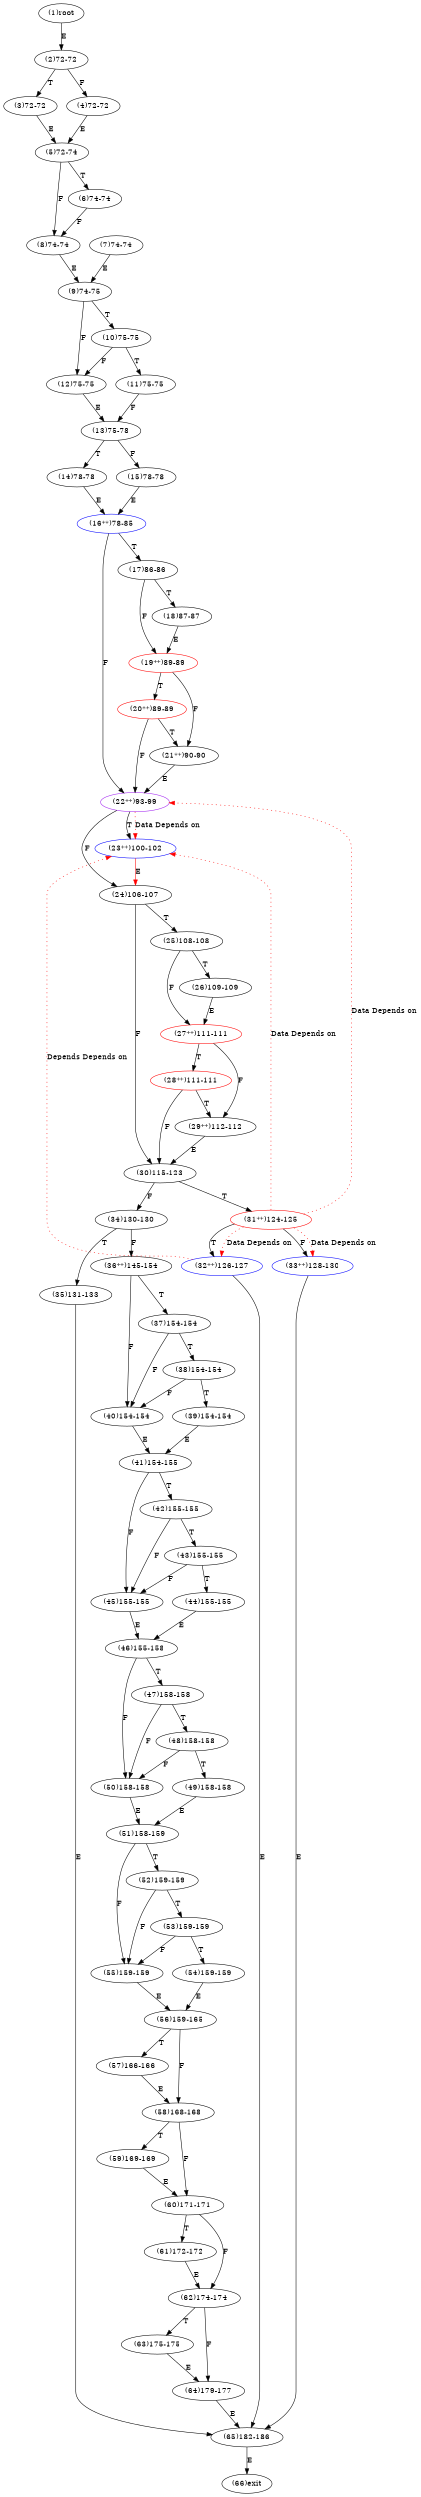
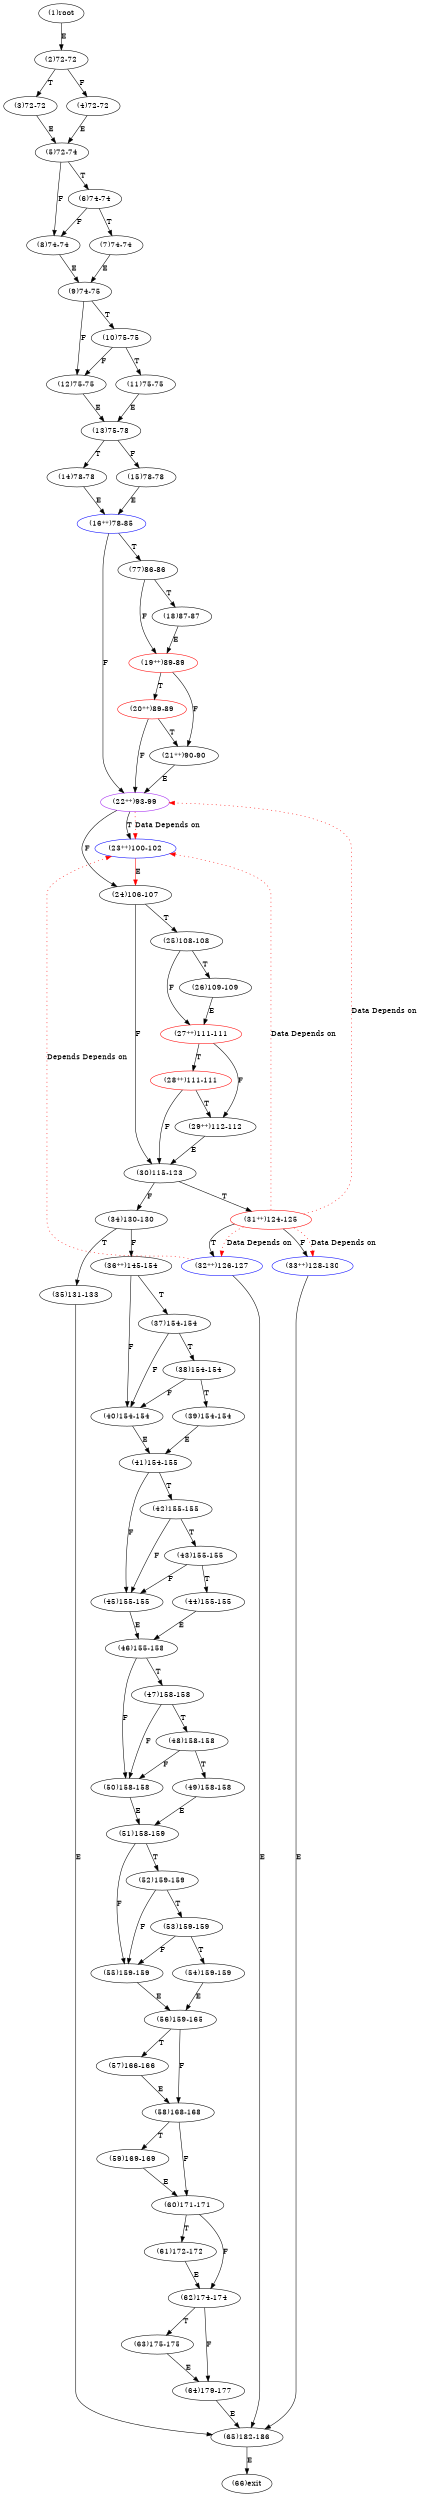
edge "(6)74-74" -> "(7)74-74": added, label "T"
edge "(11)75-75" -> "(13)75-78": label "F" -> "E"
node "(17)86-86": label "(17)86-86" -> "(77)86-86"
